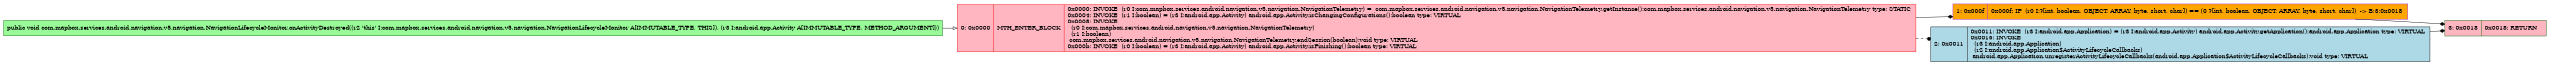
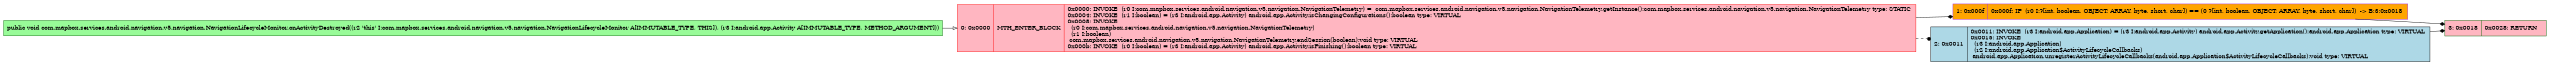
node "3: 0x0018": text "0x0018: RETURN" -> "0x0028: RETURN"
